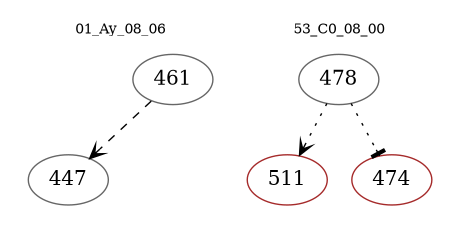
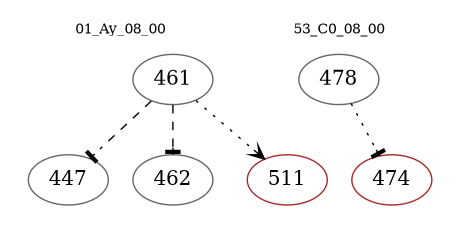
cluster "01_Ay_08_06": label "01_Ay_08_06" -> "01_Ay_08_00"
edge "478" -> "511": now "461" -> "511"
edge "461" -> "447": arrowhead vee -> tee
node "462": added
